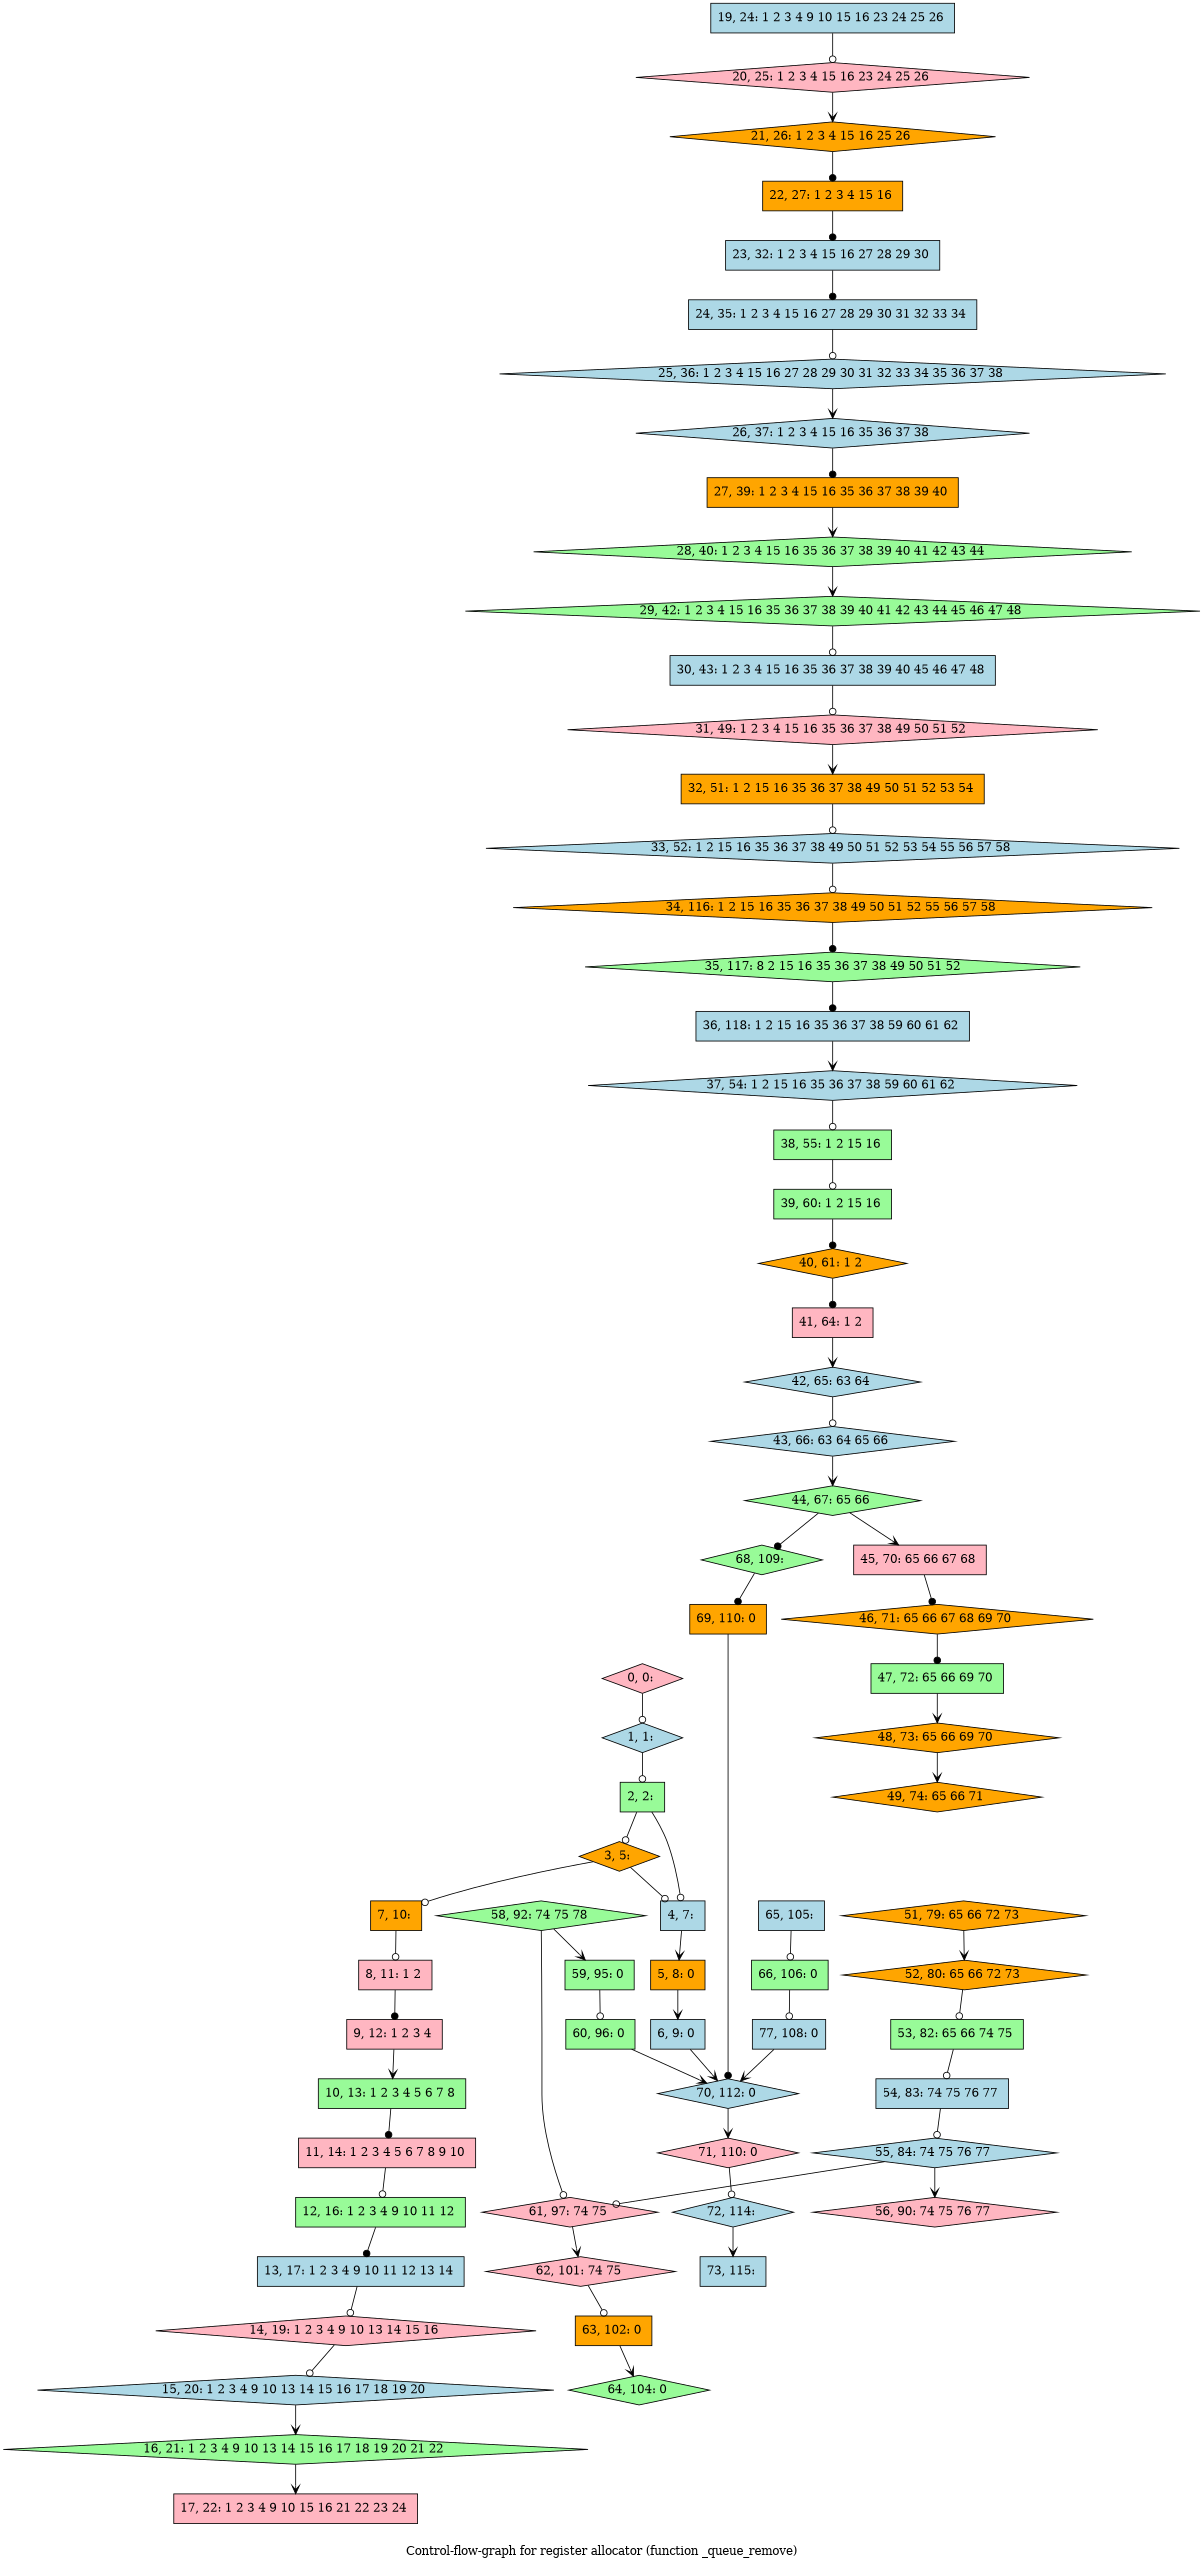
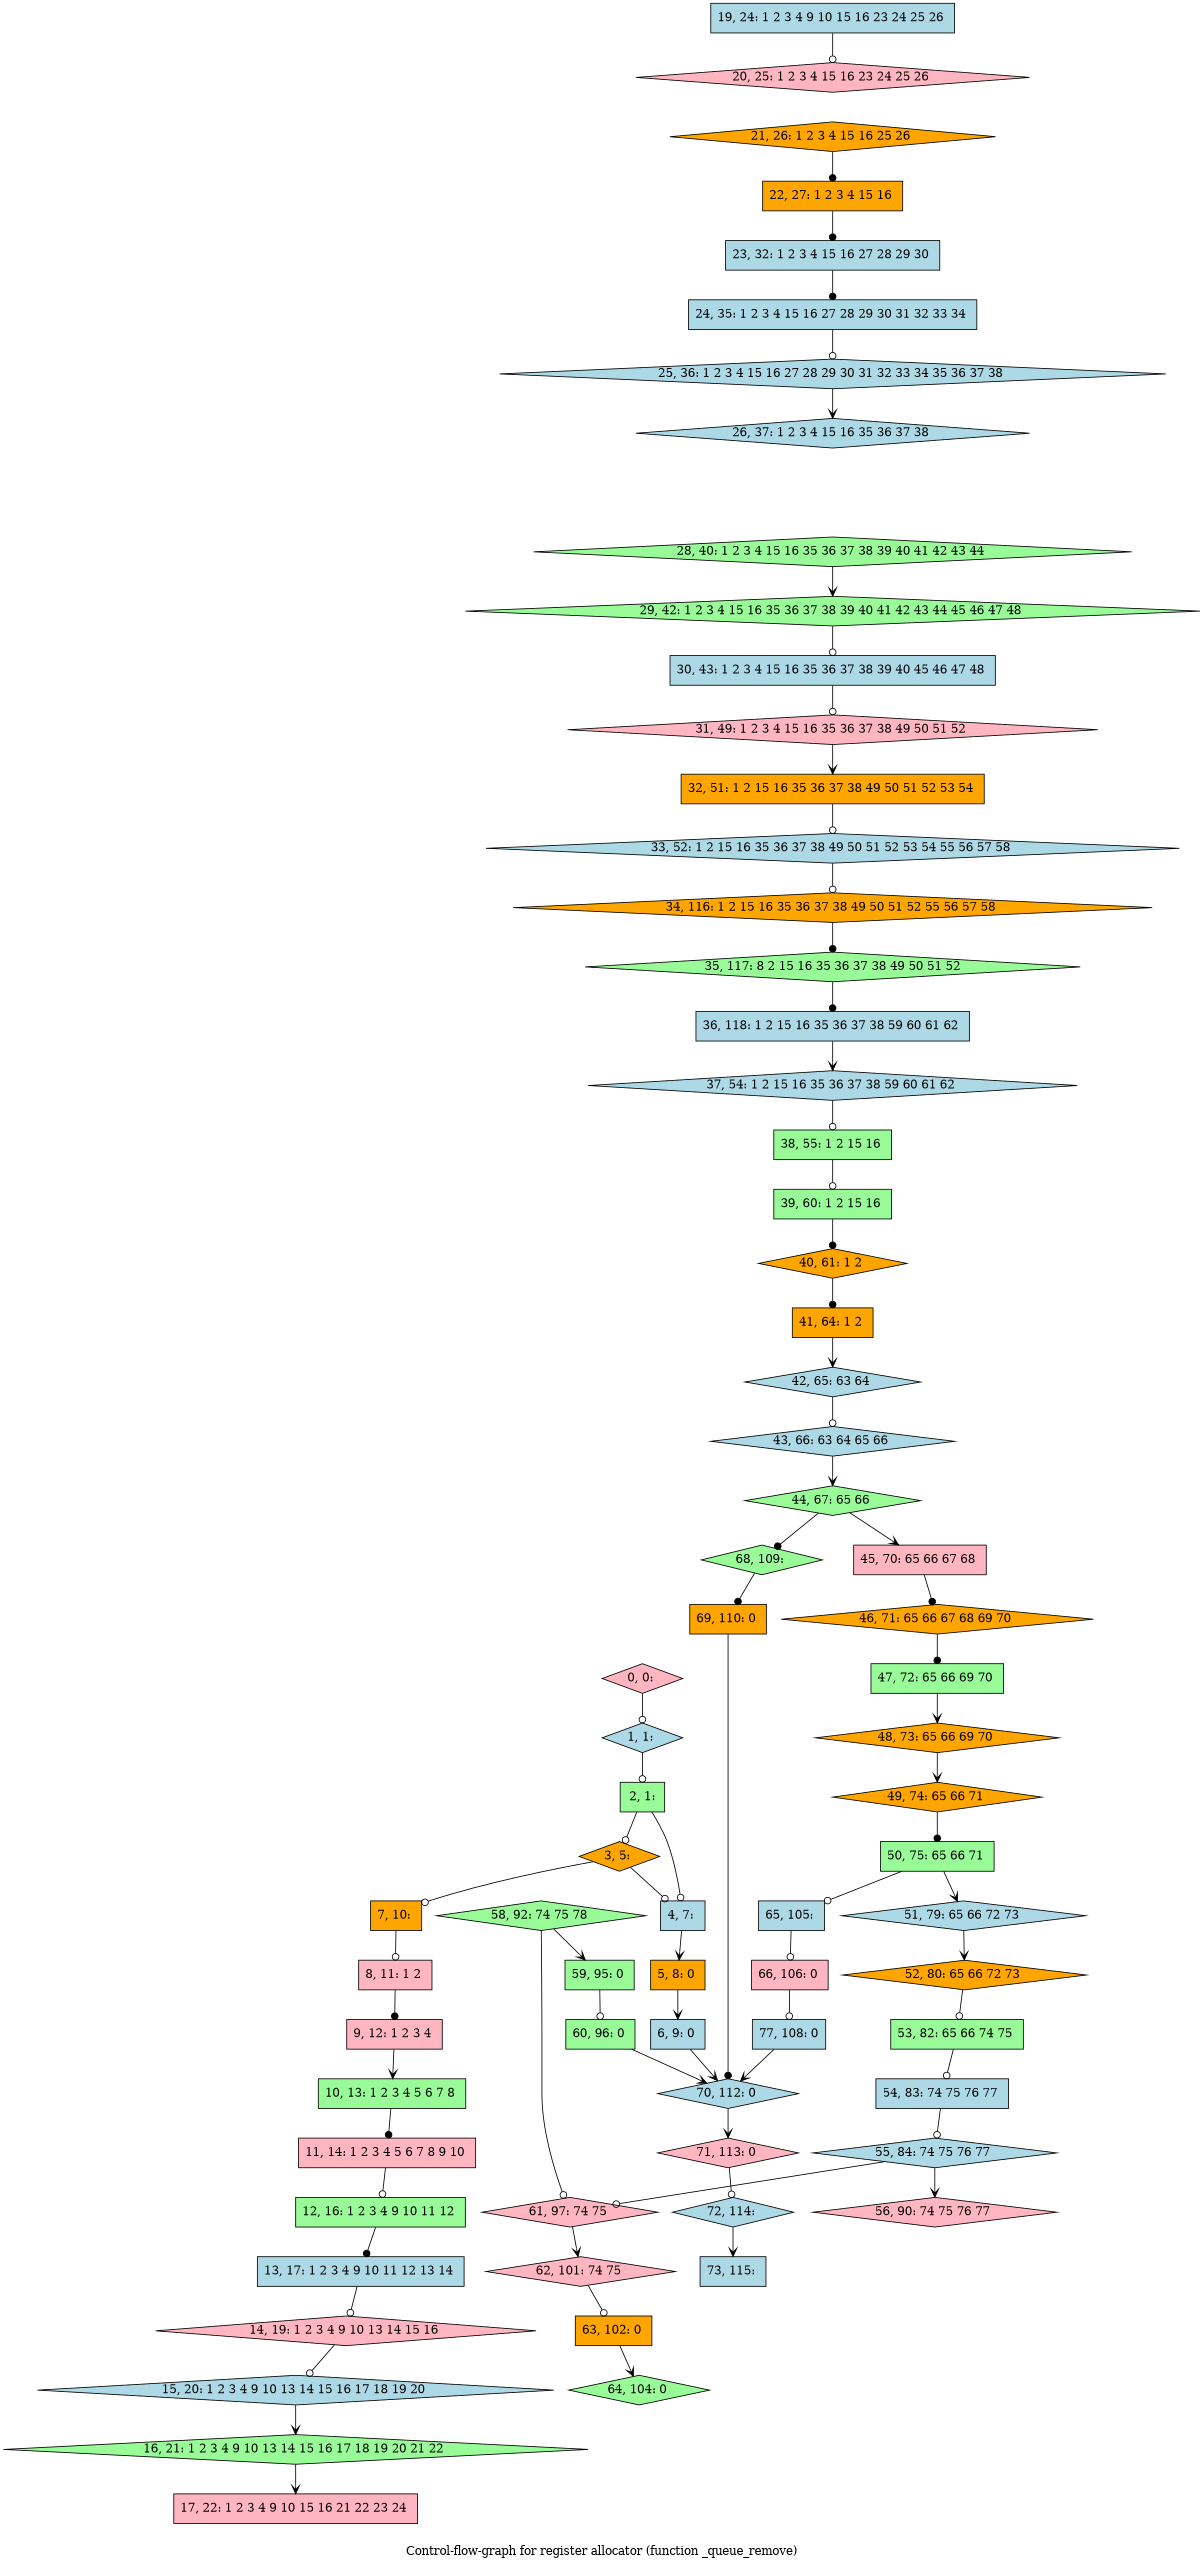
edge "20, 25: 1 2 3 4 15 16 23 24 25 26" -> "21, 26: 1 2 3 4 15 16 25 26": removed
node "27, 39: 1 2 3 4 15 16 35 36 37 38 39 40": removed
node "41, 64: 1 2": fillcolor lightpink -> orange
node "2, 2:": label "2, 2:" -> "2, 1:"
node "50, 75: 65 66 71": added
node "51, 79: 65 66 72 73": fillcolor orange -> lightblue
node "66, 106: 0": fillcolor palegreen -> lightpink
node "71, 110: 0": label "71, 110: 0" -> "71, 113: 0"
